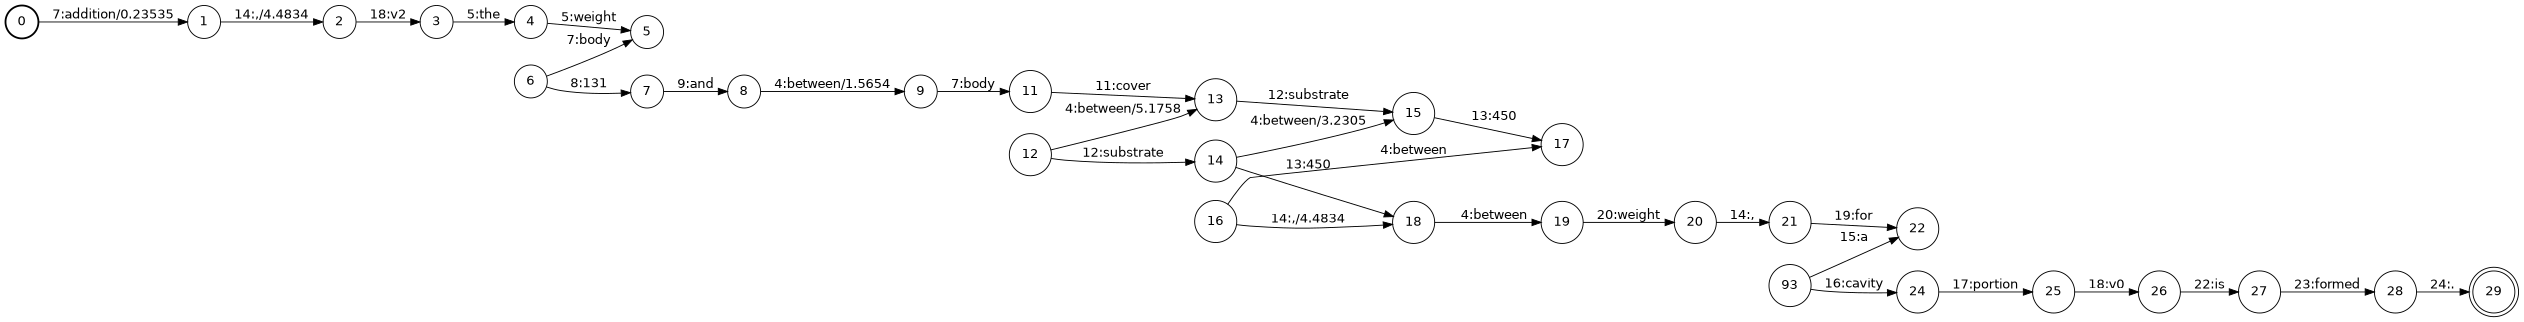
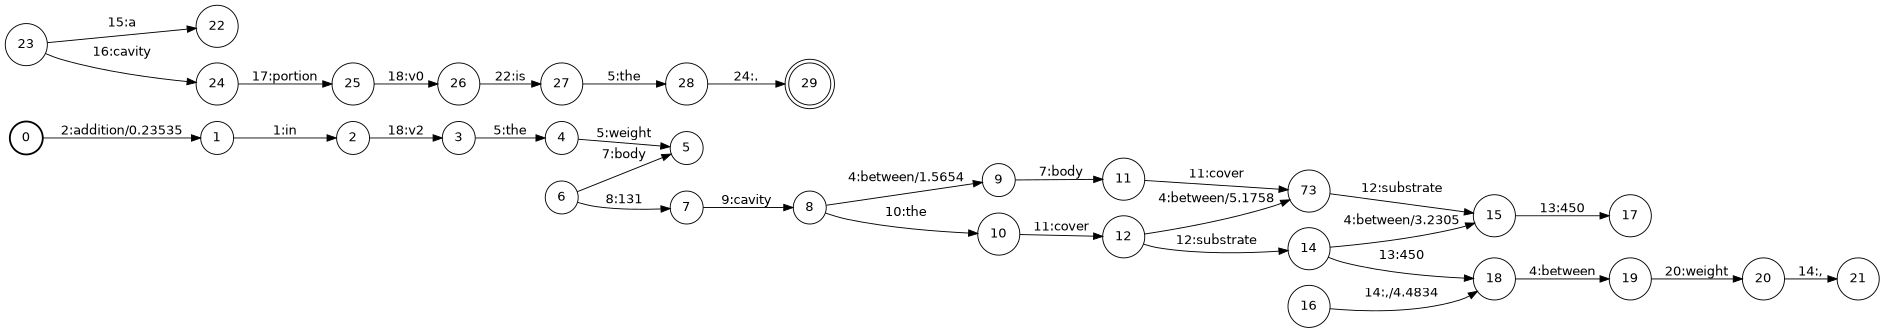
edge "0" -> "1": label "7:addition/0.23535" -> "2:addition/0.23535"
edge "1" -> "2": label "14:,/4.4834" -> "1:in"
edge "7" -> "8": label "9:and" -> "9:cavity"
node "13": label "13" -> "73"
edge "16" -> "17": removed, label "4:between"
edge "21" -> "22": removed, label "19:for"
node "10": added
edge "27" -> "28": label "23:formed" -> "5:the"
node "93": label "93" -> "23"
